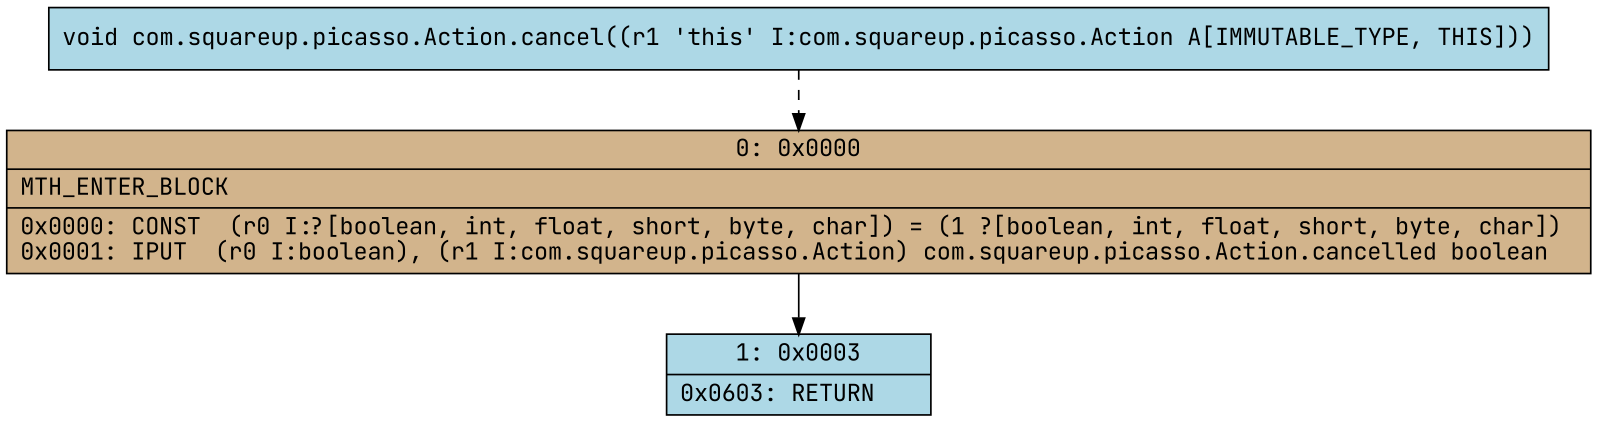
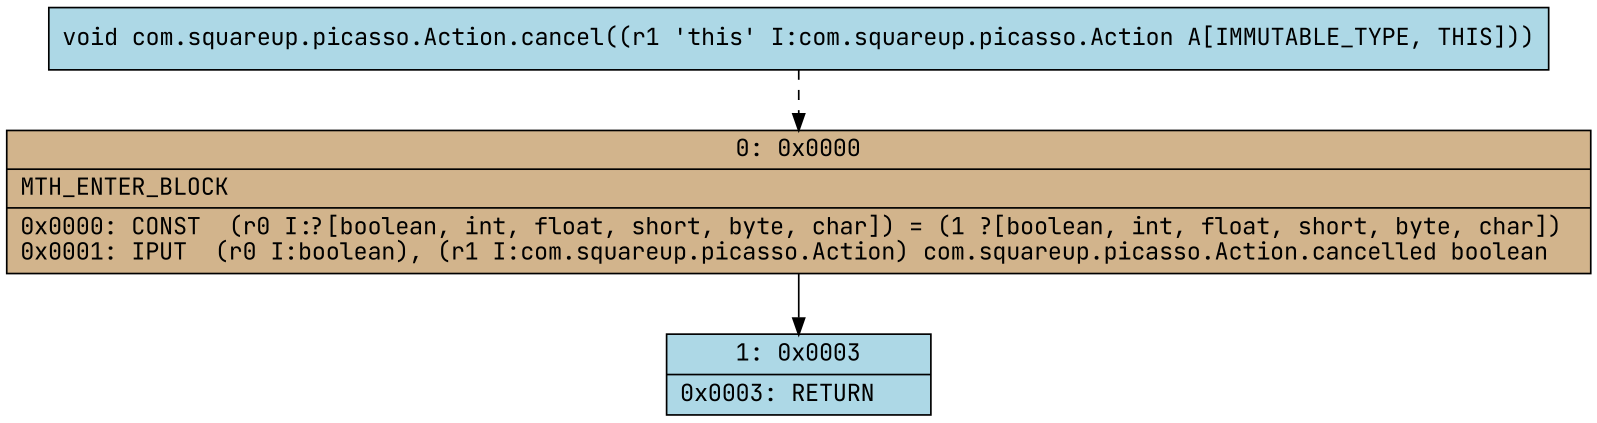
node "1: 0x0003": text "0x0603: RETURN" -> "0x0003: RETURN"
